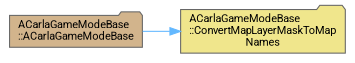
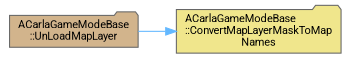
node "ACarlaGameModeBase ::ACarlaGameModeBase": label "ACarlaGameModeBase ::ACarlaGameModeBase" -> "ACarlaGameModeBase ::UnLoadMapLayer"
